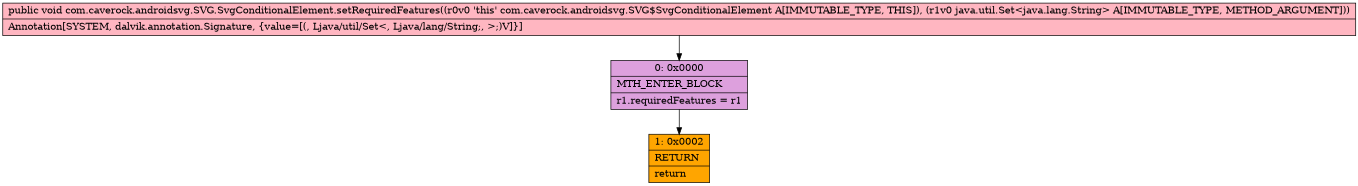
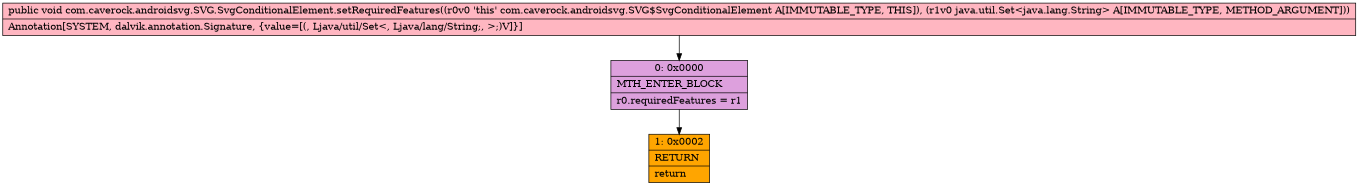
node "0: 0x0000": text "r1.requiredFeatures = r1" -> "r0.requiredFeatures = r1"
